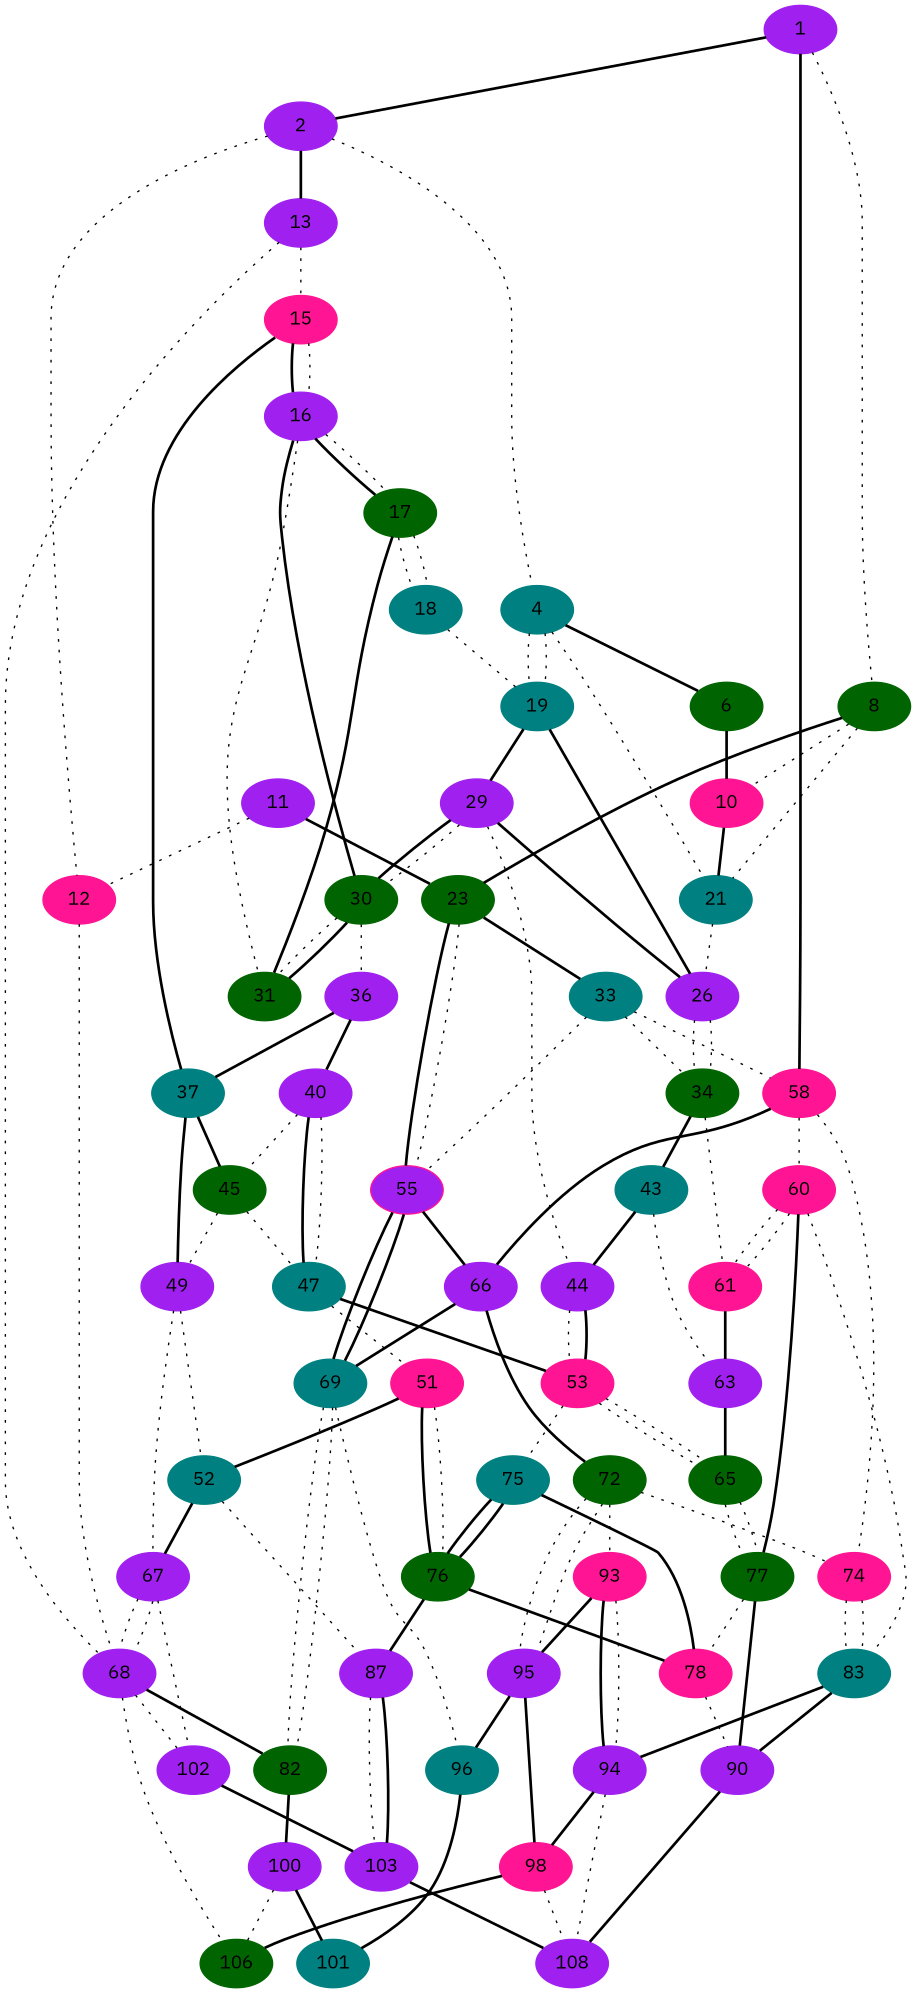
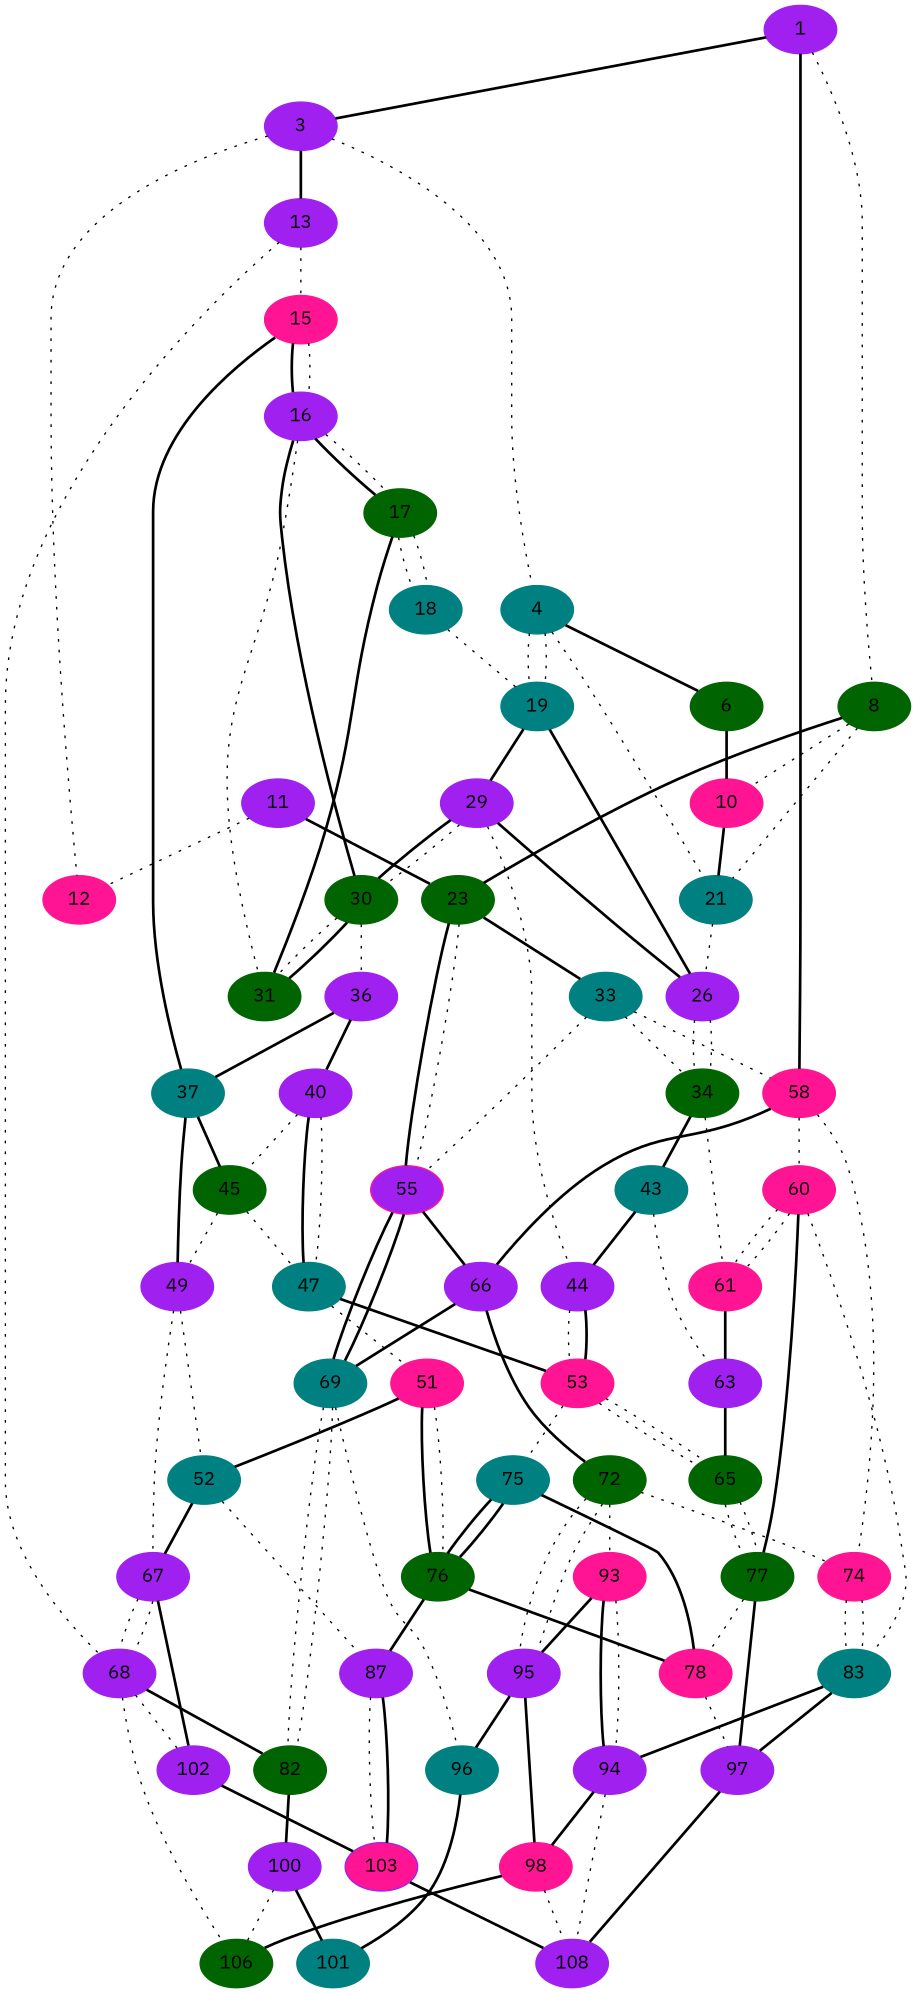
node "2": label "2" -> "3"
edge "12" -- "68": removed
edge "67" -- "102": style dotted -> bold
node "90": label "90" -> "97"
node "103": fillcolor purple -> deeppink
